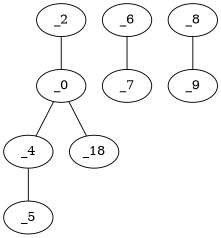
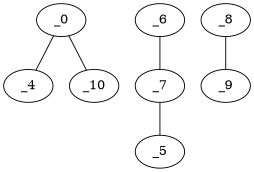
node "_2": removed
node "_18": label "_18" -> "_10"
edge "_4" -- "_5": now "_7" -- "_5"
